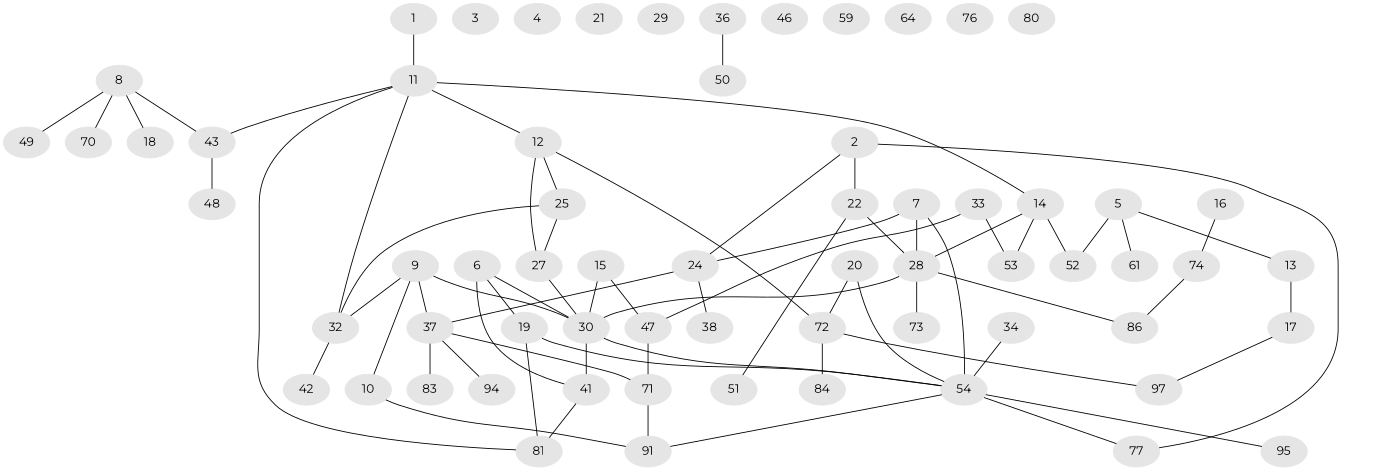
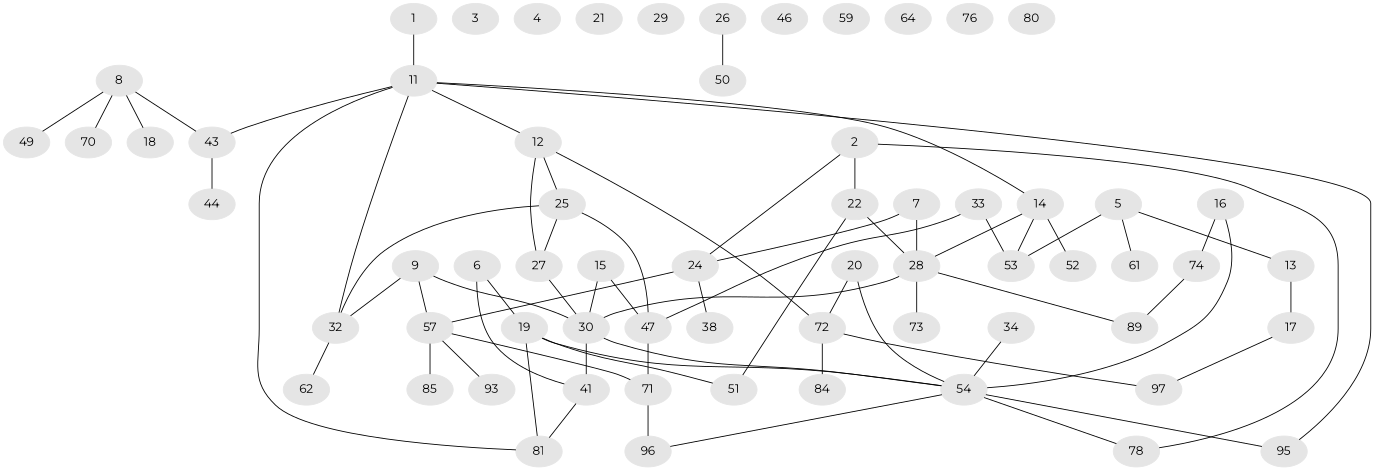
node "36": label "36" -> "26"
edge "11" -- "95": added
node "48": label "48" -> "44"
edge "5" -- "52": now "5" -- "53"
edge "25" -- "47": added
edge "7" -- "54": now "16" -- "54"
edge "6" -- "30": removed
node "37": label "37" -> "57"
node "86": label "86" -> "89"
edge "19" -- "51": added
node "42": label "42" -> "62"
node "10": removed
node "83": label "83" -> "85"
node "94": label "94" -> "93"
node "91": label "91" -> "96"
node "77": label "77" -> "78"
